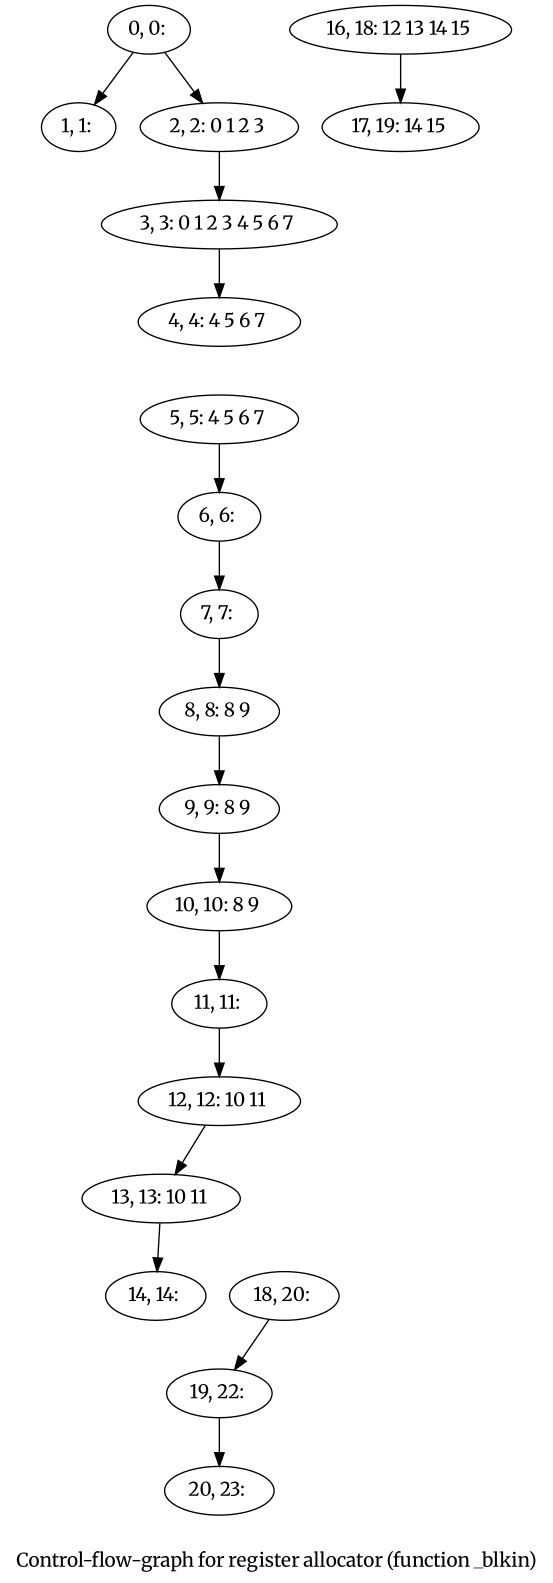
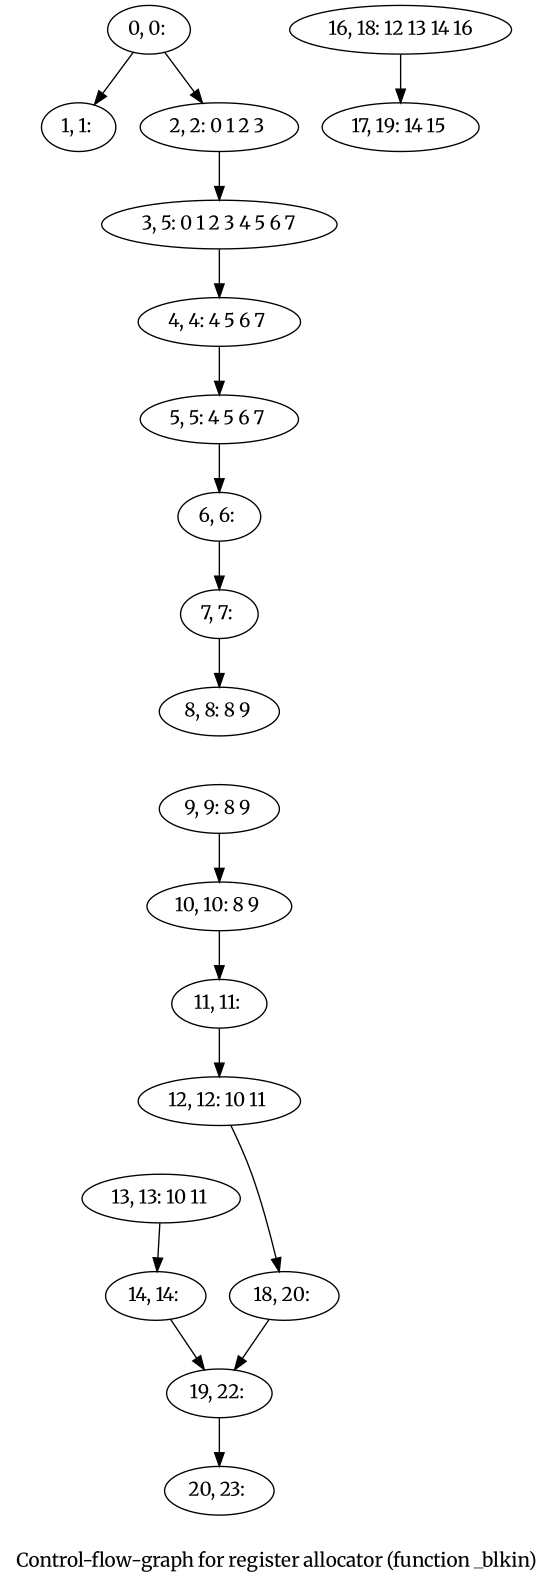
node "16, 18: 12 13 14 15": label "16, 18: 12 13 14 15" -> "16, 18: 12 13 14 16"
node "3, 3: 0 1 2 3 4 5 6 7": label "3, 3: 0 1 2 3 4 5 6 7" -> "3, 5: 0 1 2 3 4 5 6 7"
edge "4, 4: 4 5 6 7" -> "5, 5: 4 5 6 7": added
edge "8, 8: 8 9" -> "9, 9: 8 9": removed
edge "12, 12: 10 11" -> "13, 13: 10 11": now "12, 12: 10 11" -> "18, 20:"
edge "14, 14:" -> "19, 22:": added
